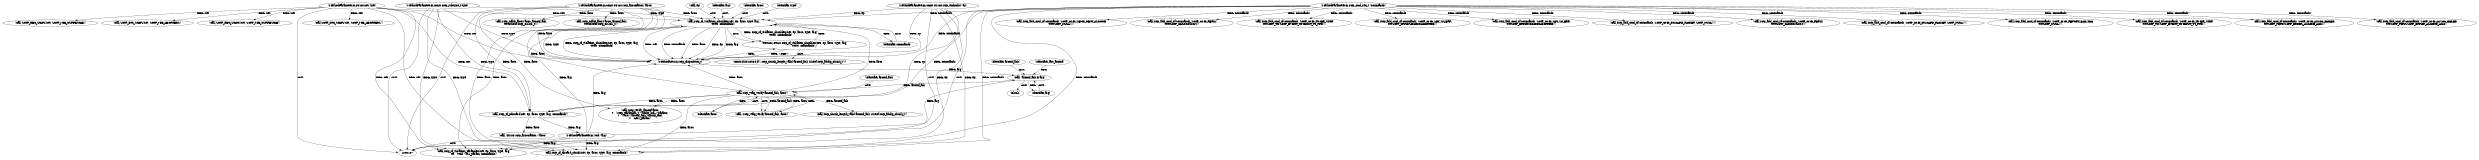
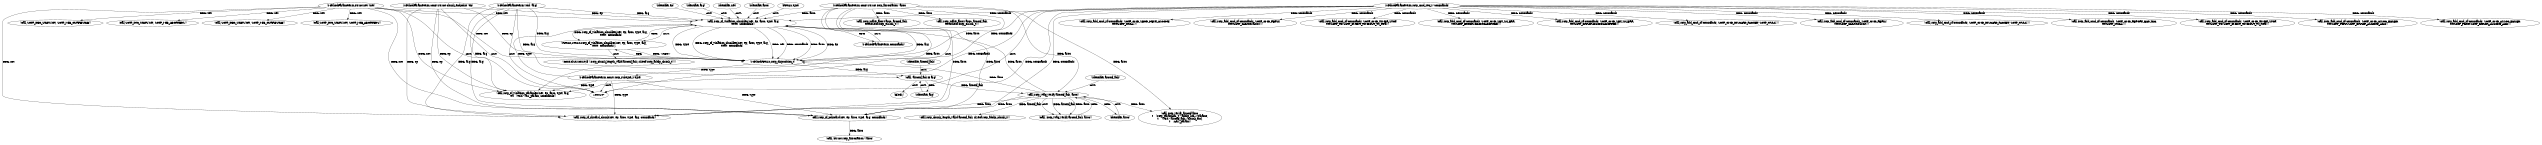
node "(Call,ep)": label "(Call,ep)" -> "(Identifier,ep)"
node "(Identifier,net)": added
node "(Identifier,type)": label "(Identifier,type)" -> "(Return,type)"
node "(MethodParameterIn,const struct sctp_endpoint *ep)": label "(MethodParameterIn,const struct sctp_endpoint *ep)" -> "(MethodParameterIn,const struct chunk_endpoint *ep)"
node "(Identifier,commands)": label "(Identifier,commands)" -> "(MethodParameterIn,commands)"
edge "(MethodParameterIn,const sctp_subtype_t type)" -> "(MethodReturn,sctp_disposition_t)": reversed
node "(Identifier,last_asconf)": removed
edge "(Call,sctp_sf_pdiscard(net, ep, asoc, type, arg, commands))" -> "(MethodParameterIn,void *arg)": reversed
